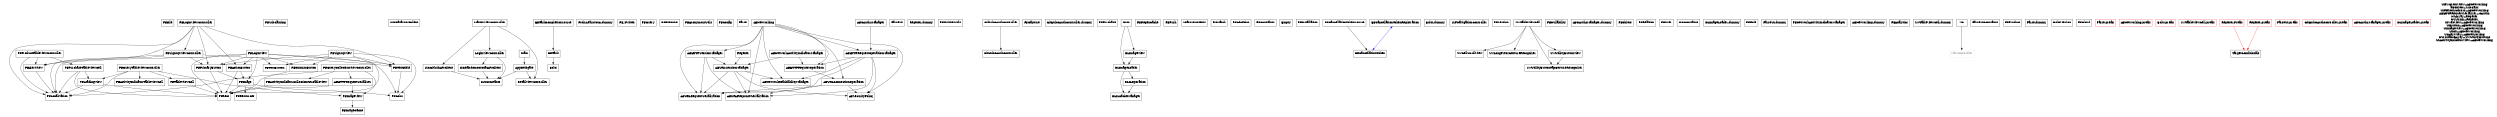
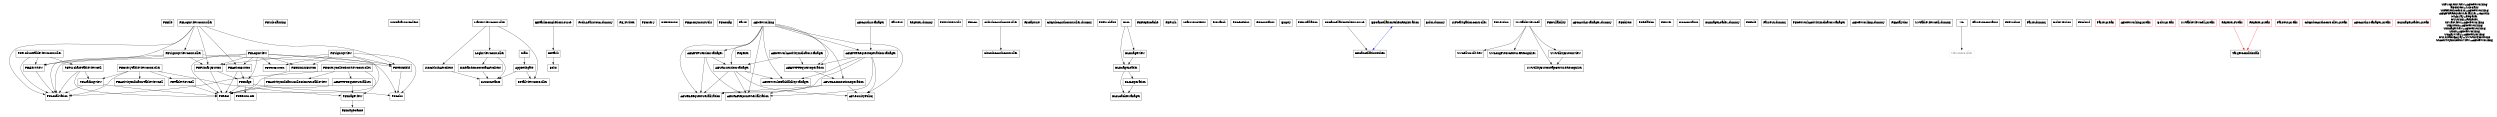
node "PFACL": added
edge "Regexer" -> "AFURLSessionManager": now "AFNetworking" -> "AFURLSessionManager"
